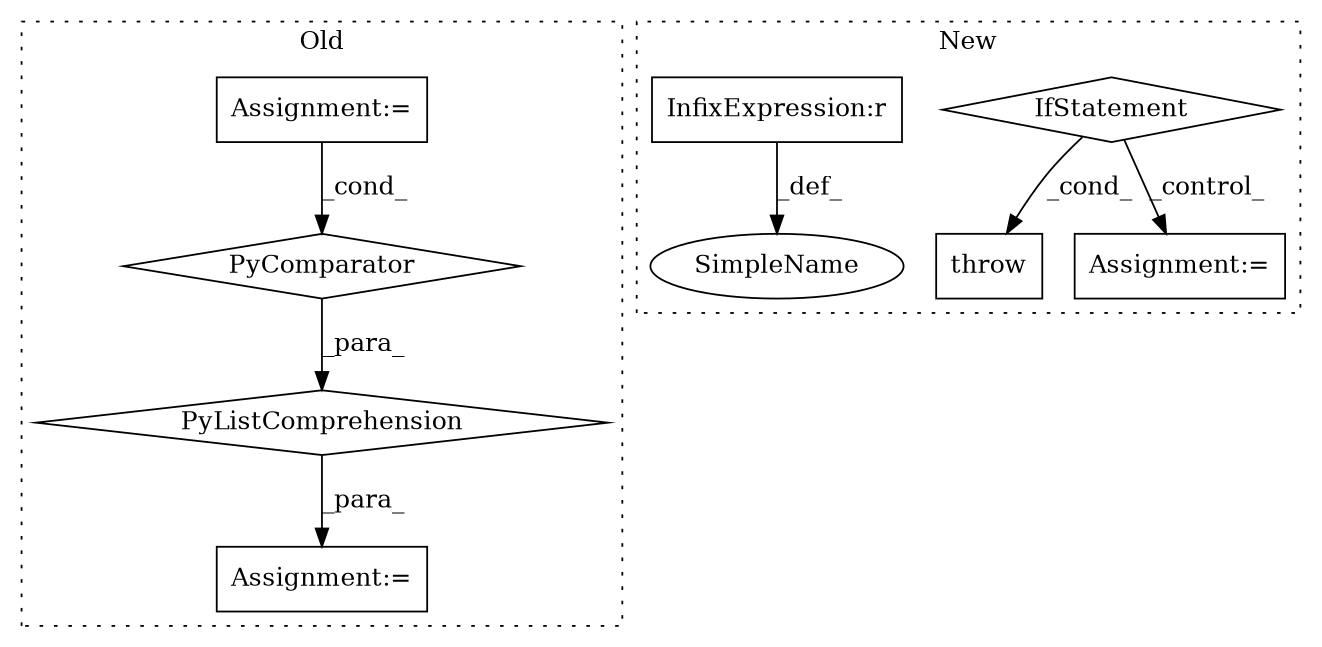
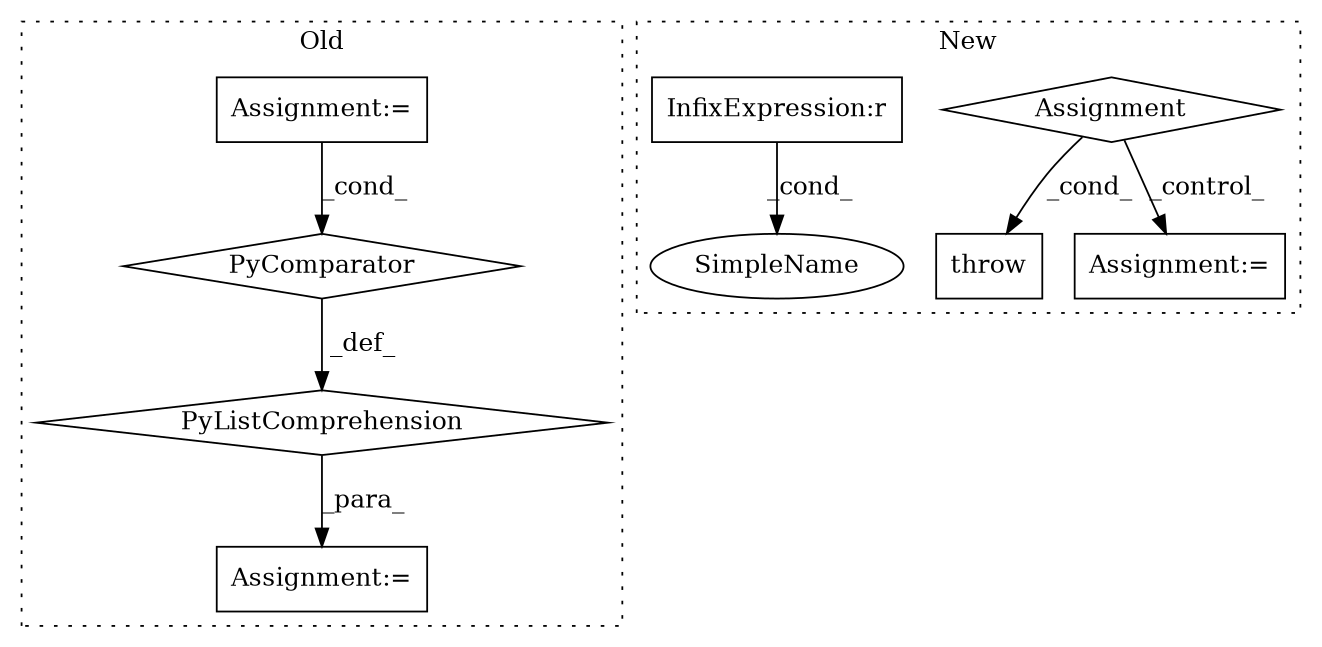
node "IfStatement": label "IfStatement" -> "Assignment"
edge "InfixExpression:r" -> "SimpleName": label "_def_" -> "_cond_"
edge "PyComparator" -> "PyListComprehension": label "_para_" -> "_def_"
